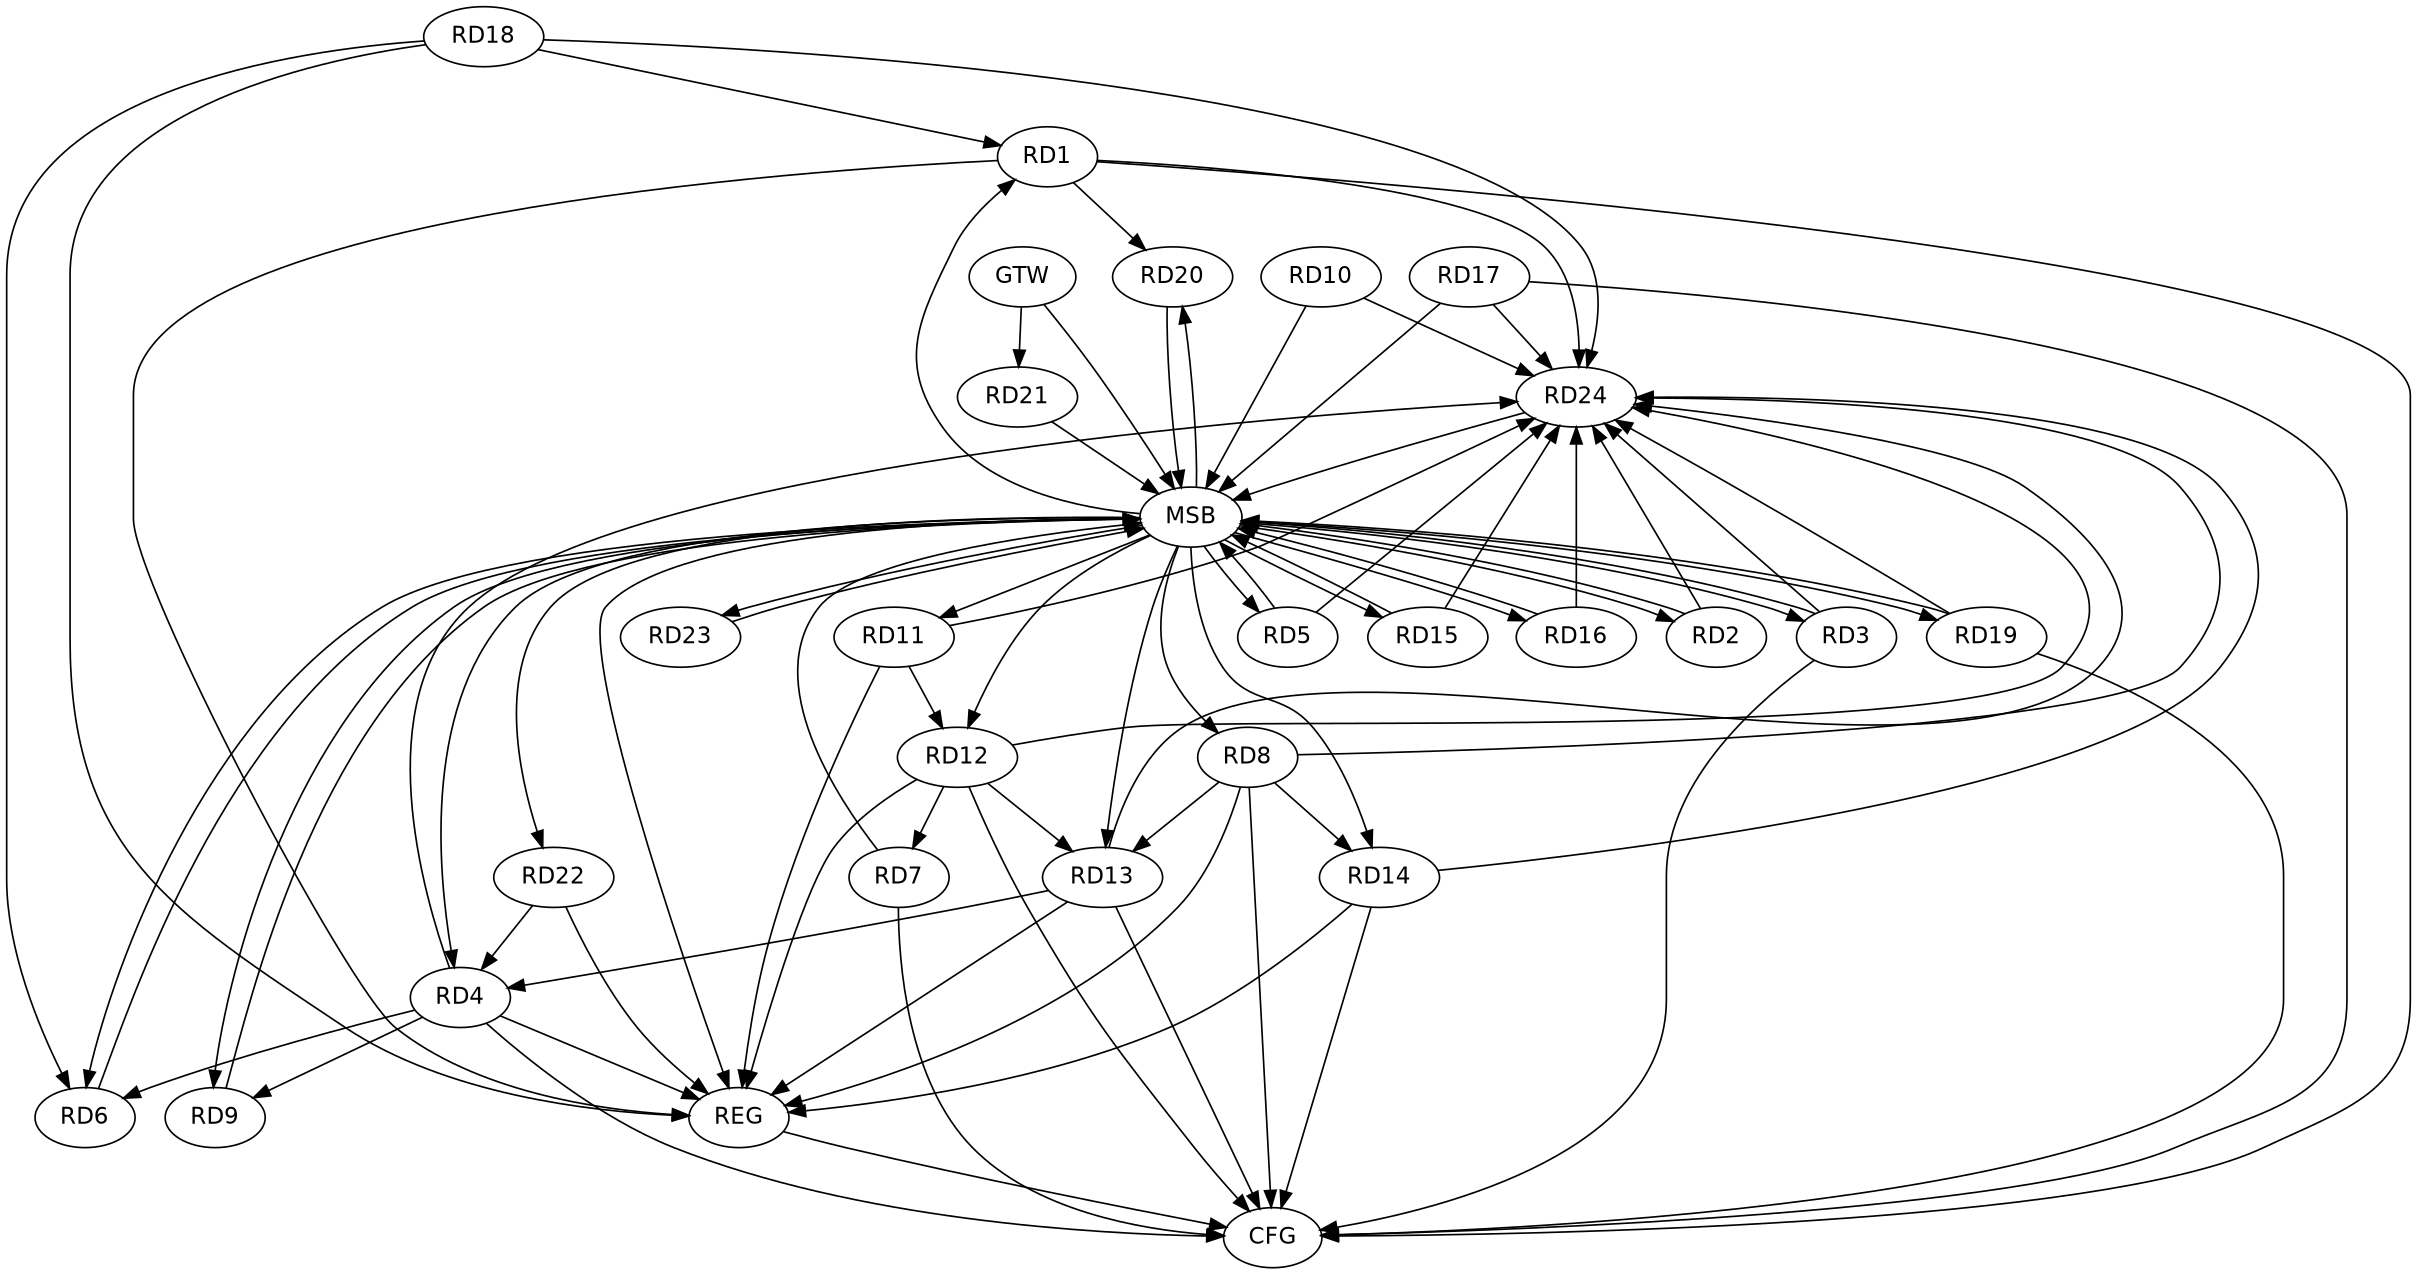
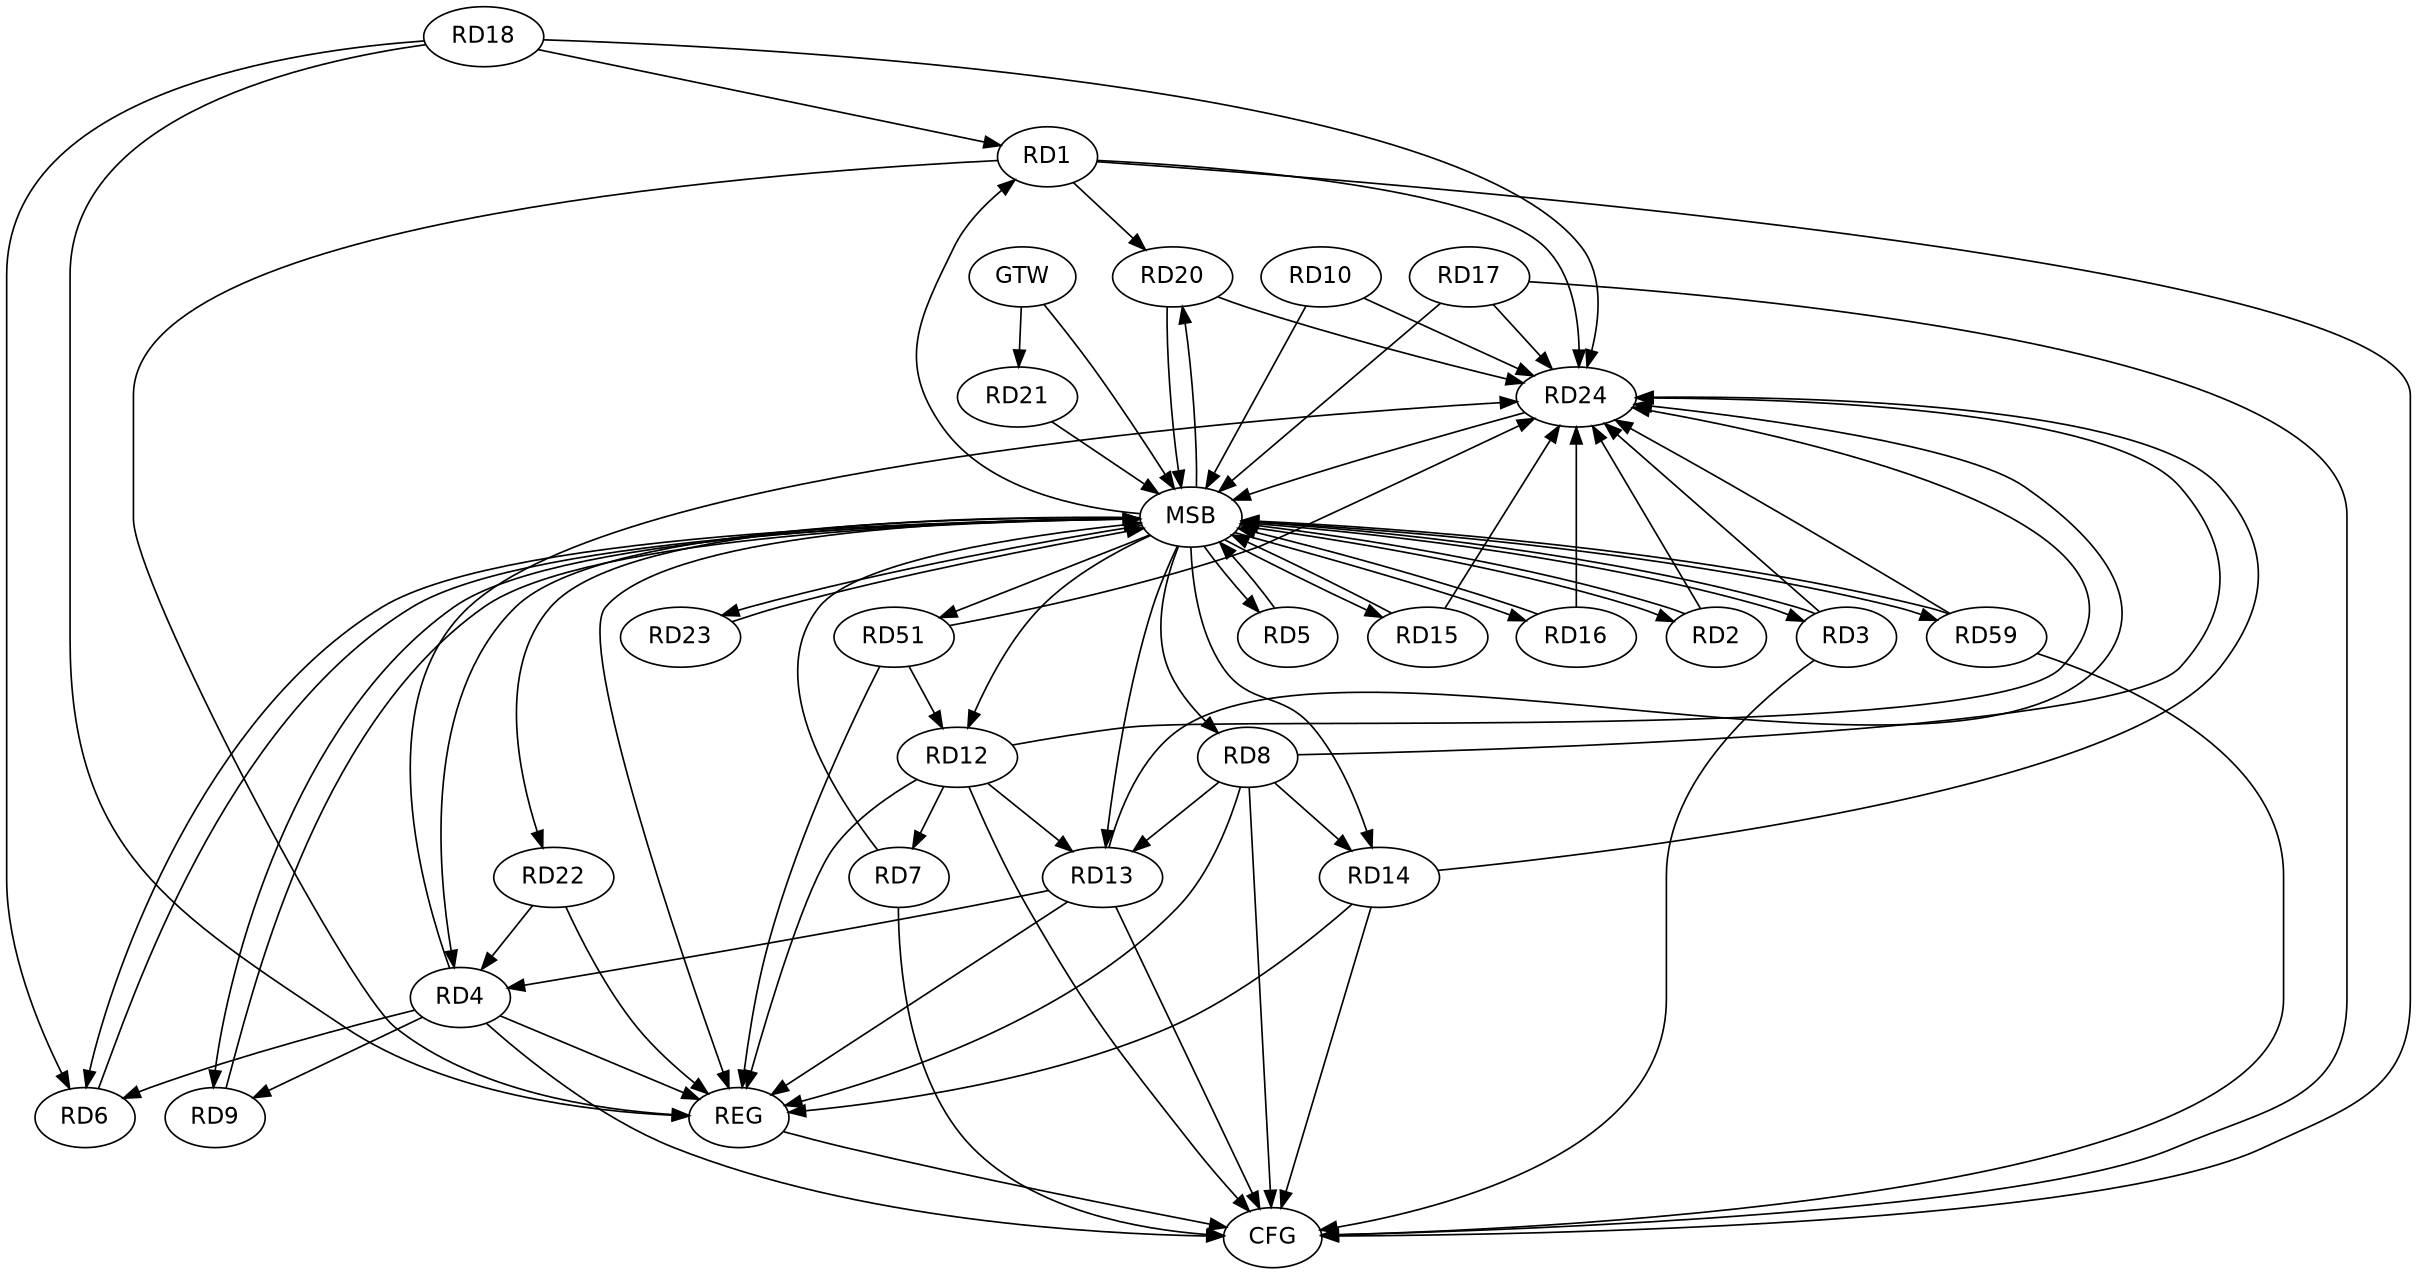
edge "RD5" -> "RD24": now "RD20" -> "RD24"
node "RD11": label "RD11" -> "RD51"
node "RD19": label "RD19" -> "RD59"
